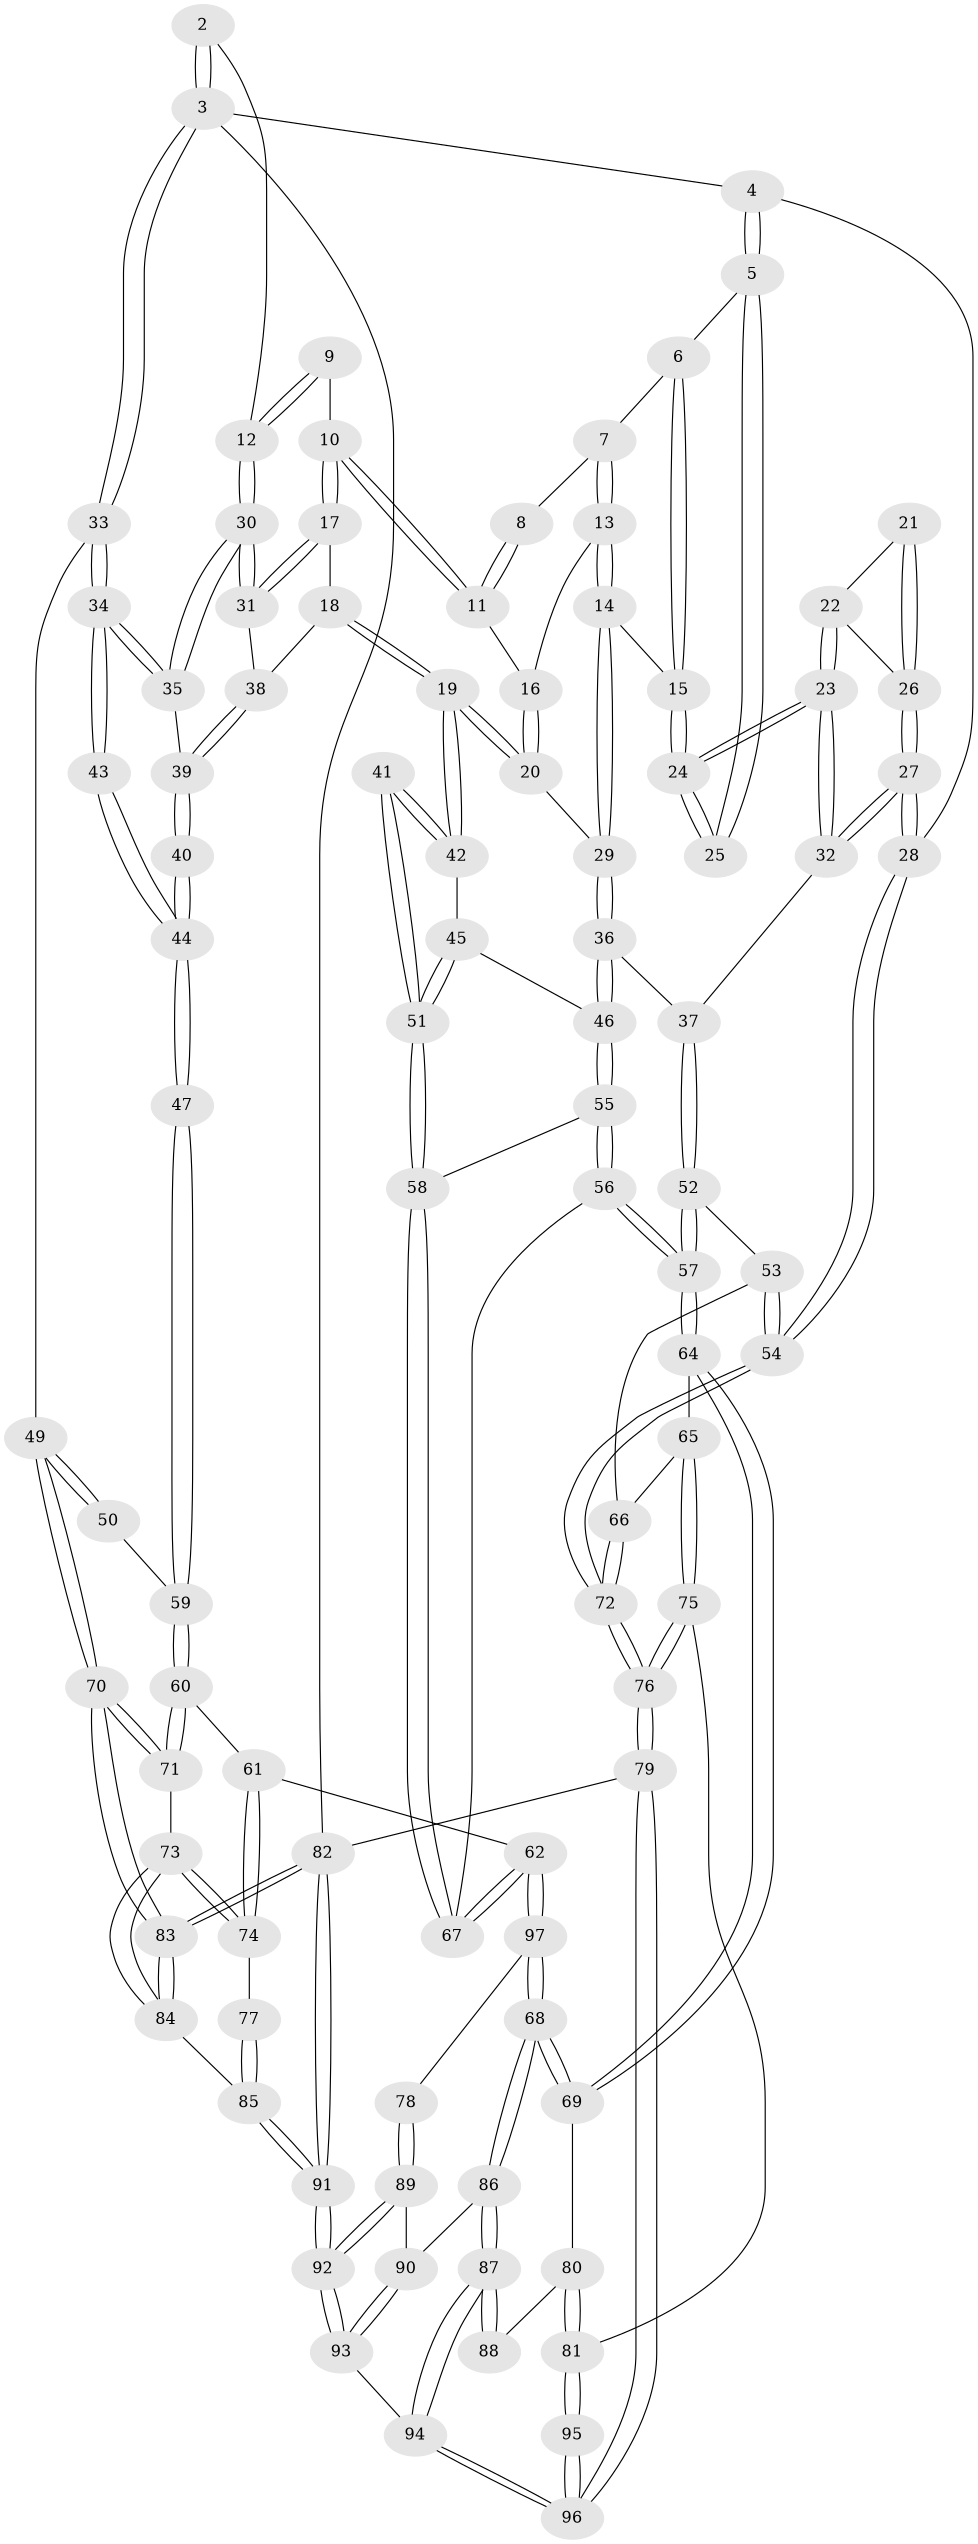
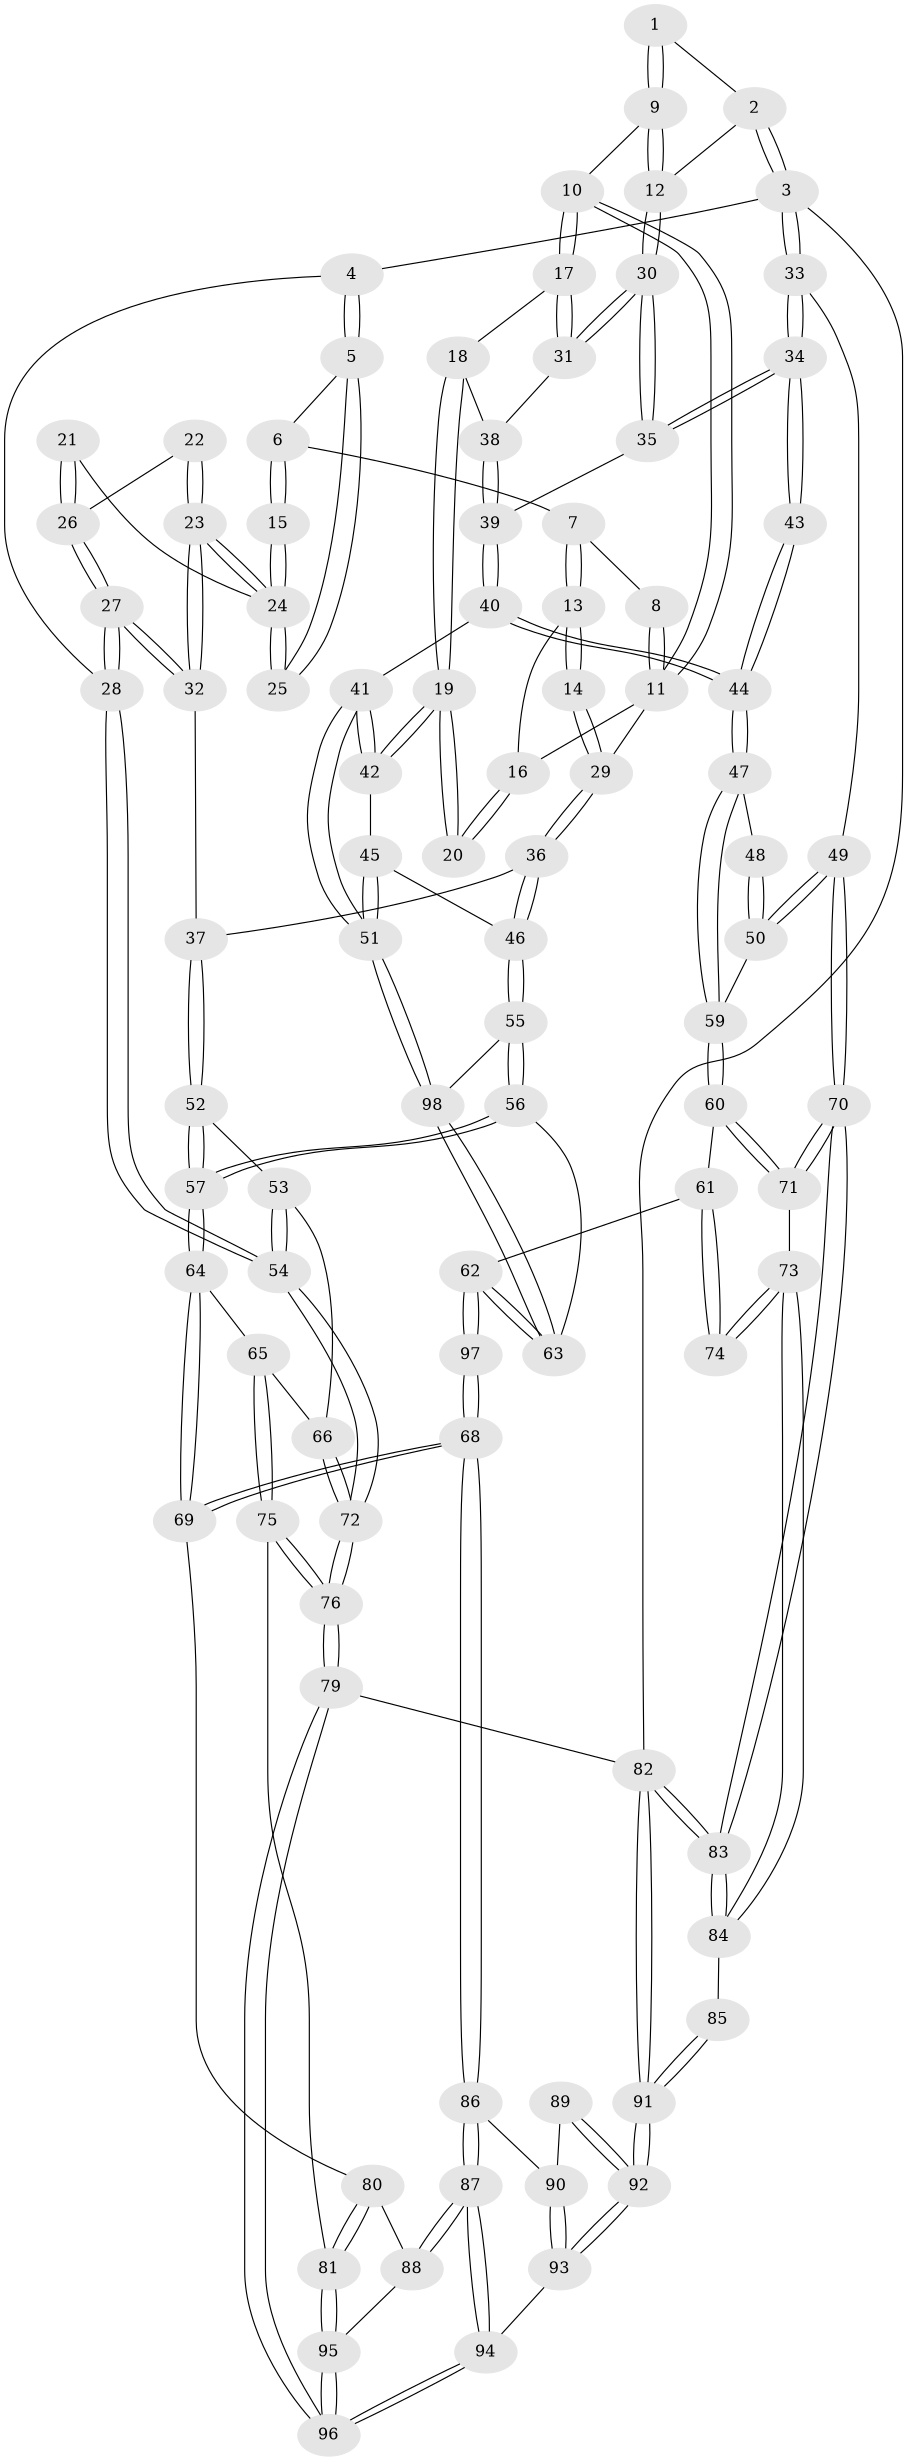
node "1": added
edge "21" -- "22": now "21" -- "24"
edge "40" -- "41": added
edge "14" -- "15": removed
edge "20" -- "29": now "11" -- "29"
node "48": added
node "58": label "58" -> "98"
node "67": label "67" -> "63"
node "77": removed
node "78": removed
edge "88" -- "95": added
